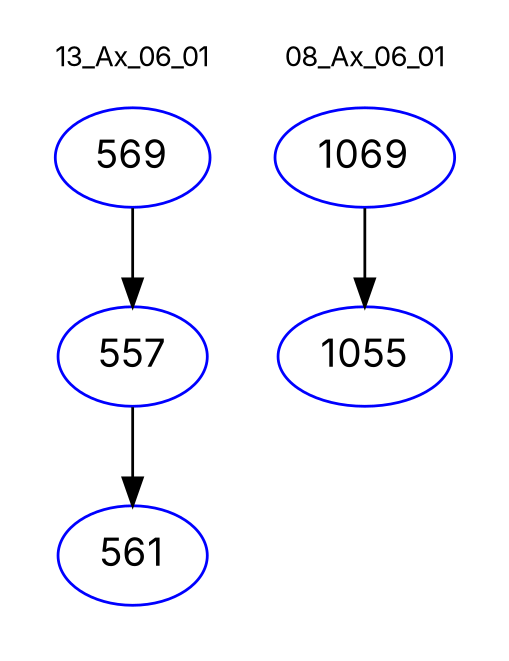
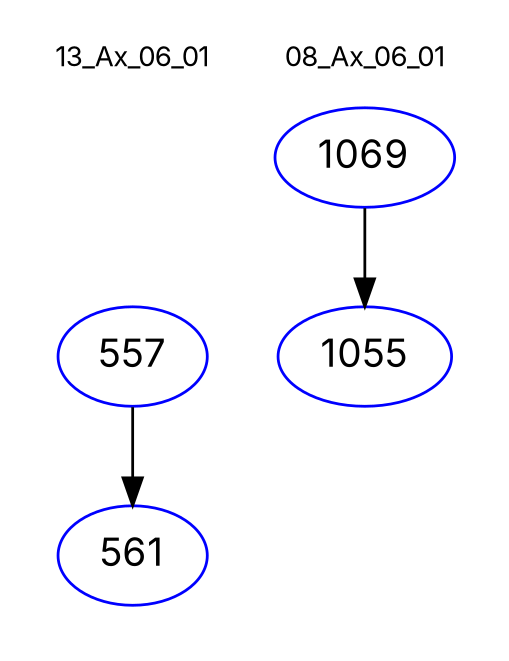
node "569": removed
